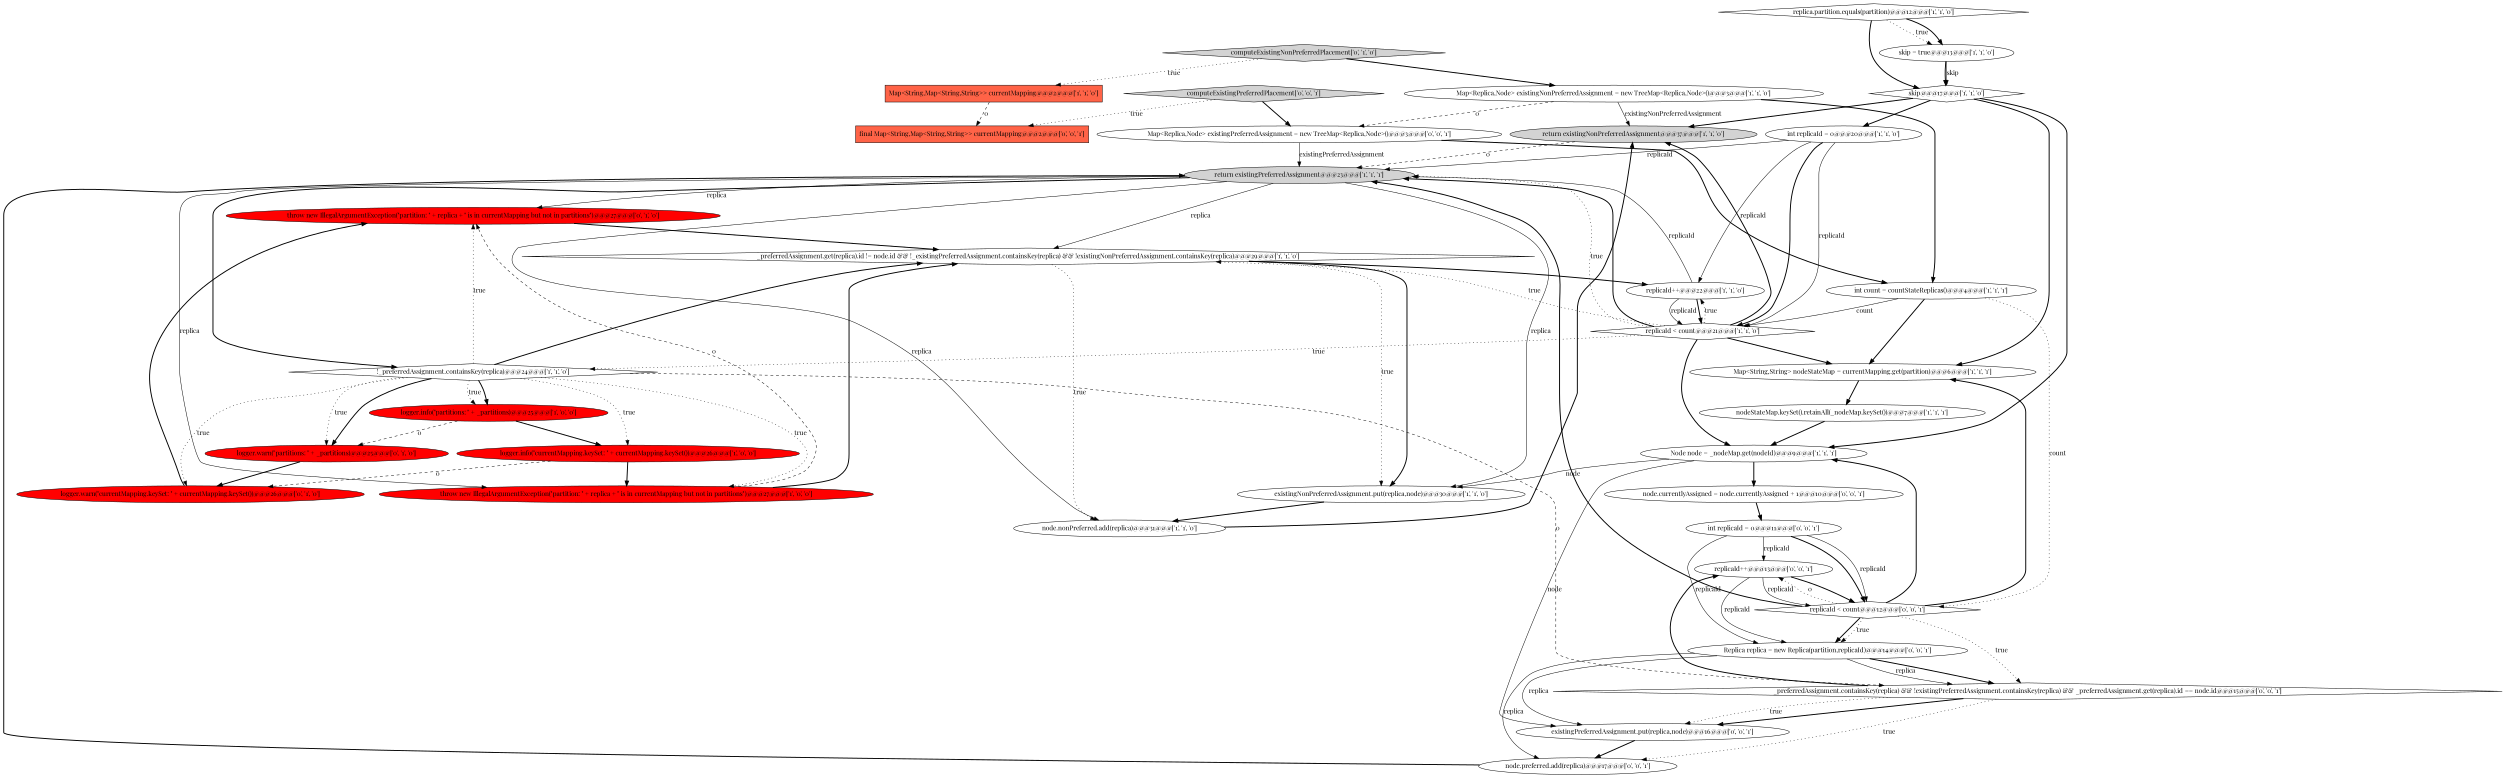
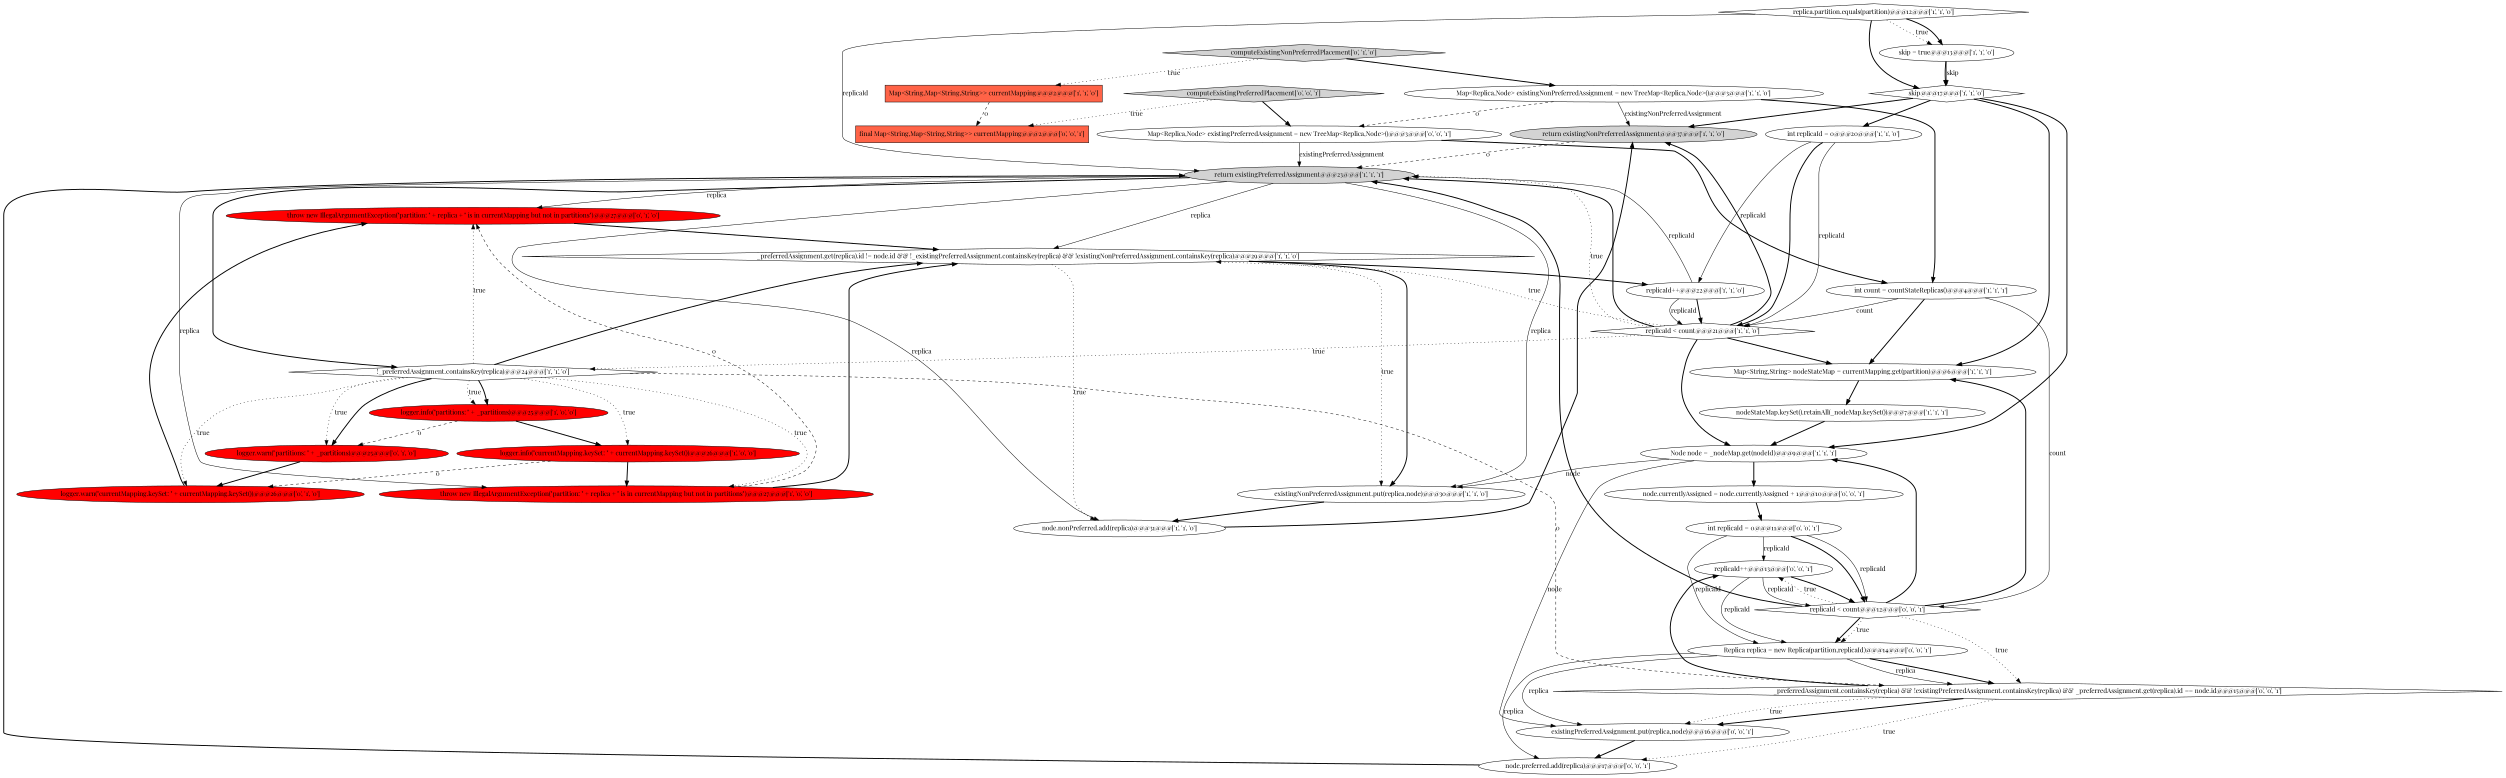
edge "int replicaId = 0@@@20@@@['1', '1', '0']" -> "return existingPreferredAssignment@@@23@@@['1', '1', '1']": now "replica.partition.equals(partition)@@@12@@@['1', '1', '0']" -> "return existingPreferredAssignment@@@23@@@['1', '1', '1']"
edge "replicaId < count@@@21@@@['1', '1', '0']" -> "replicaId++@@@22@@@['1', '1', '0']": removed, label "true"
edge "int count = countStateReplicas()@@@4@@@['1', '1', '1']" -> "replicaId < count@@@12@@@['0', '0', '1']": style dotted -> solid
edge "replicaId < count@@@12@@@['0', '0', '1']" -> "replicaId++@@@13@@@['0', '0', '1']": label "0" -> "true"
